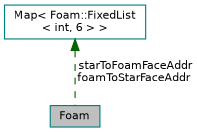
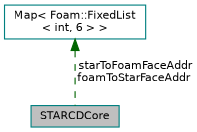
node "Foam": label "Foam" -> "STARCDCore"
